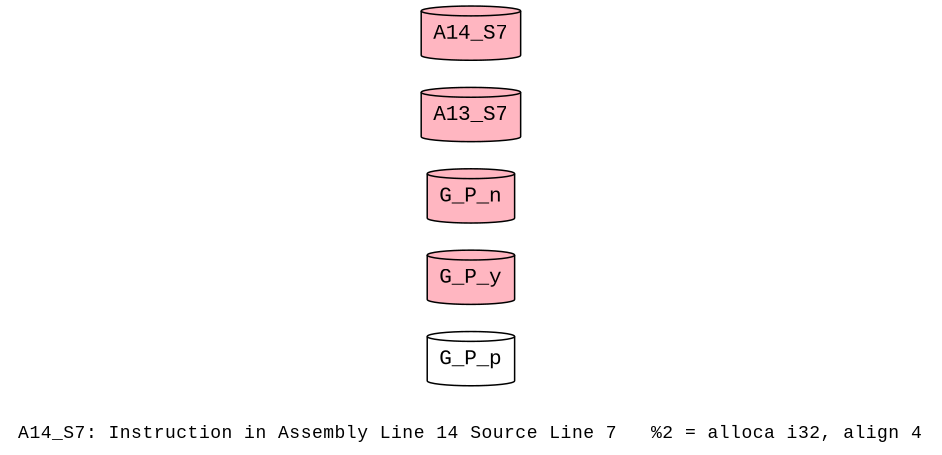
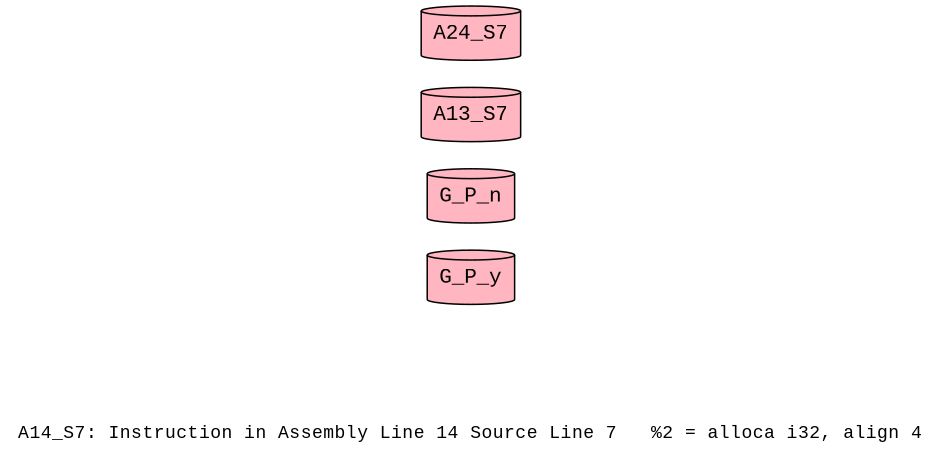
node "A14_S7": label "A14_S7" -> "A24_S7"
node "G_P_p": removed
